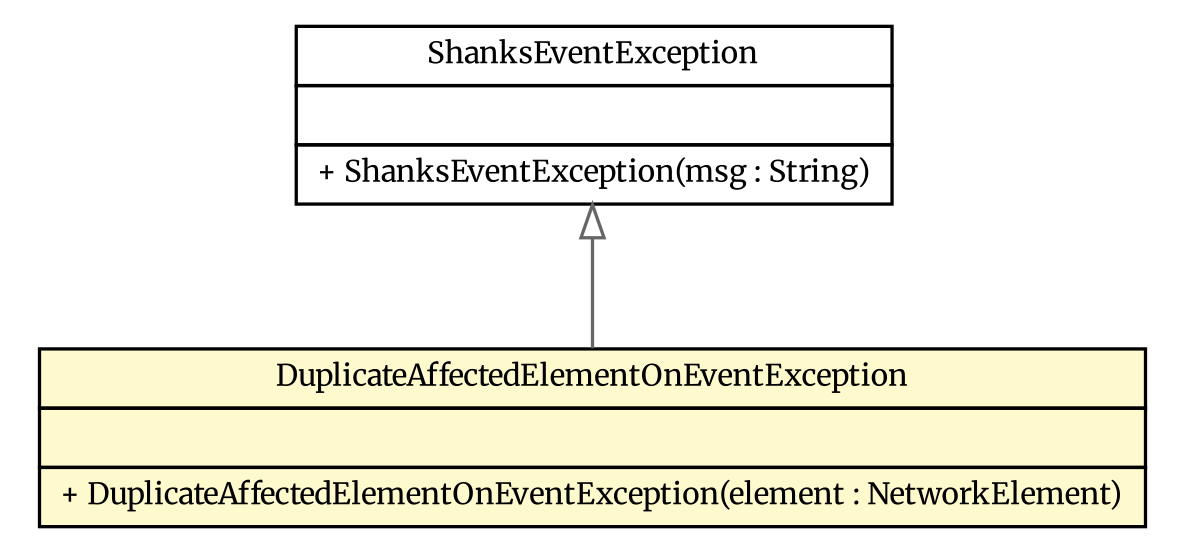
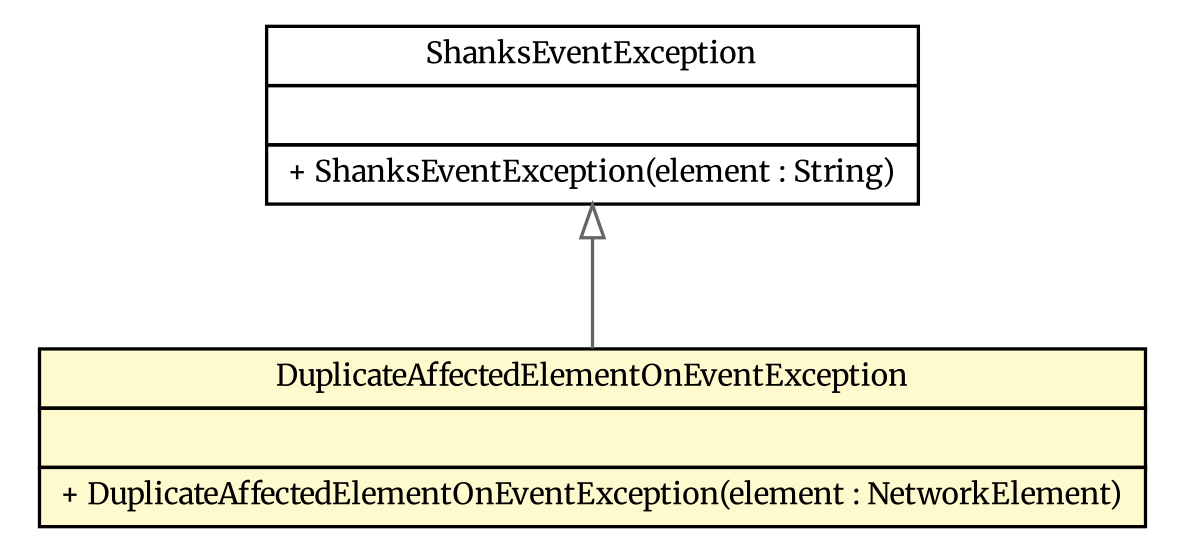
node "ShanksEventException": text "+ ShanksEventException(msg : String)" -> "+ ShanksEventException(element : String)"
